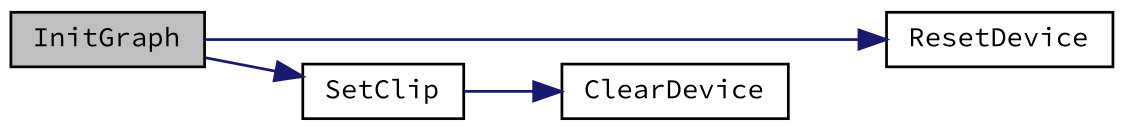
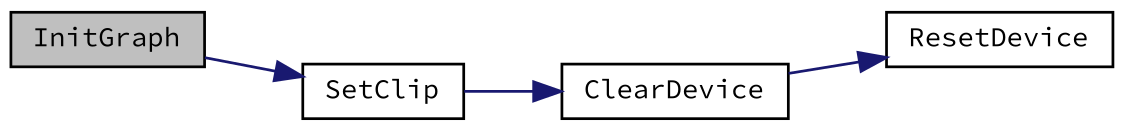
edge "InitGraph" -> "ResetDevice": now "ClearDevice" -> "ResetDevice"
